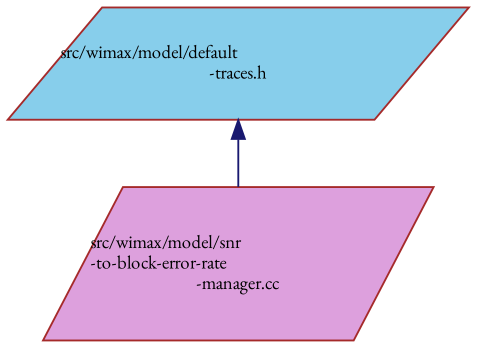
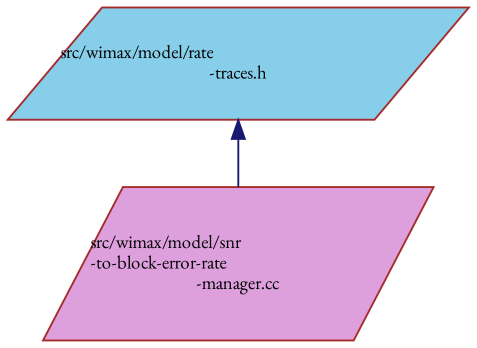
node "src/wimax/model/default -traces.h": label "src/wimax/model/default -traces.h" -> "src/wimax/model/rate -traces.h"
